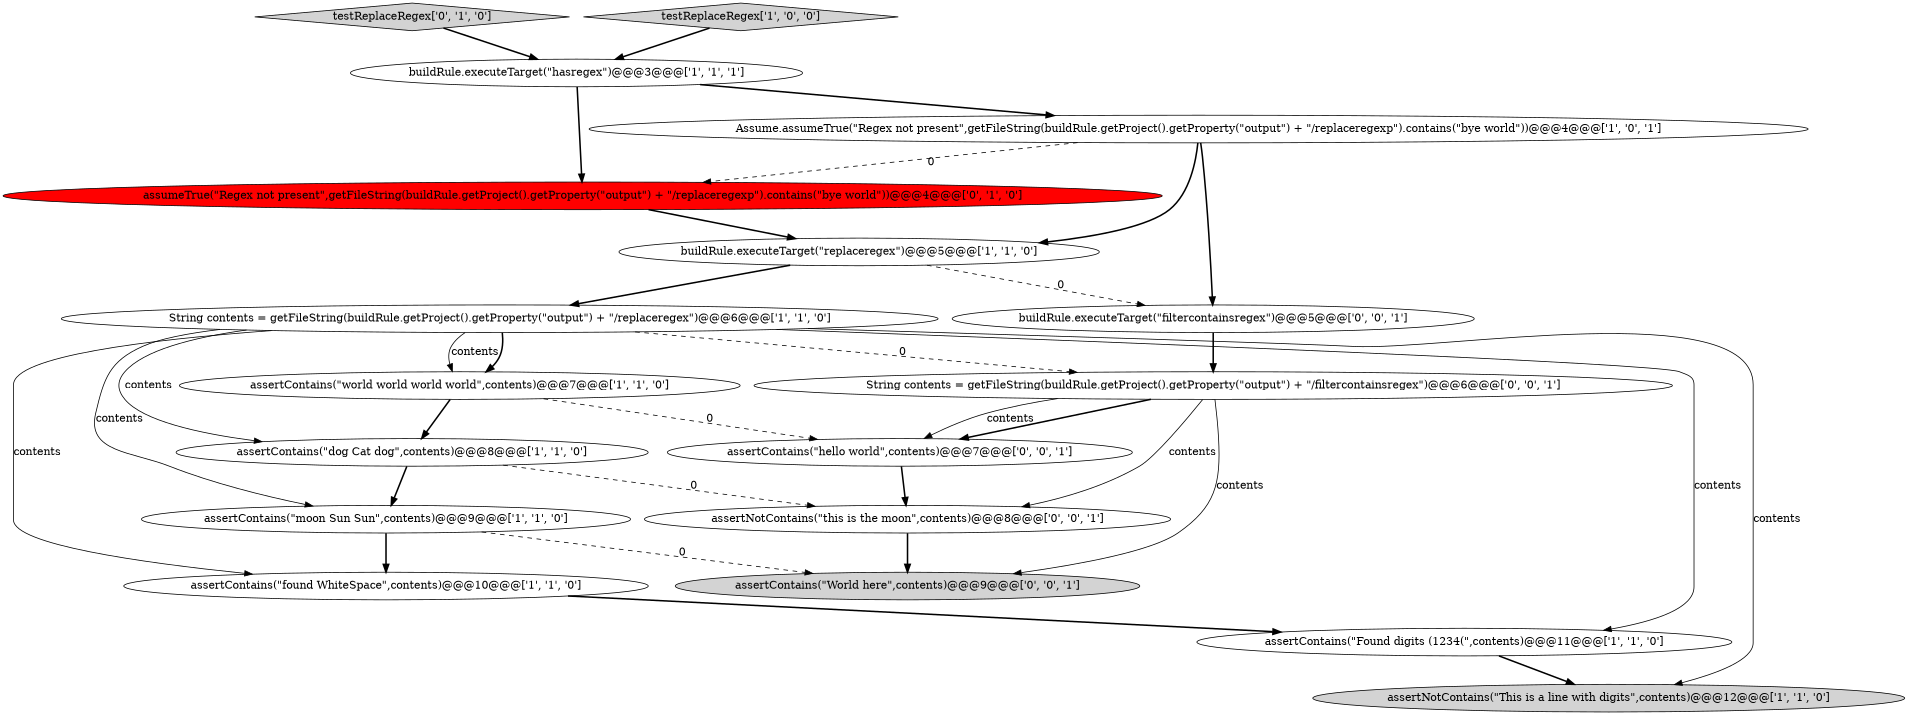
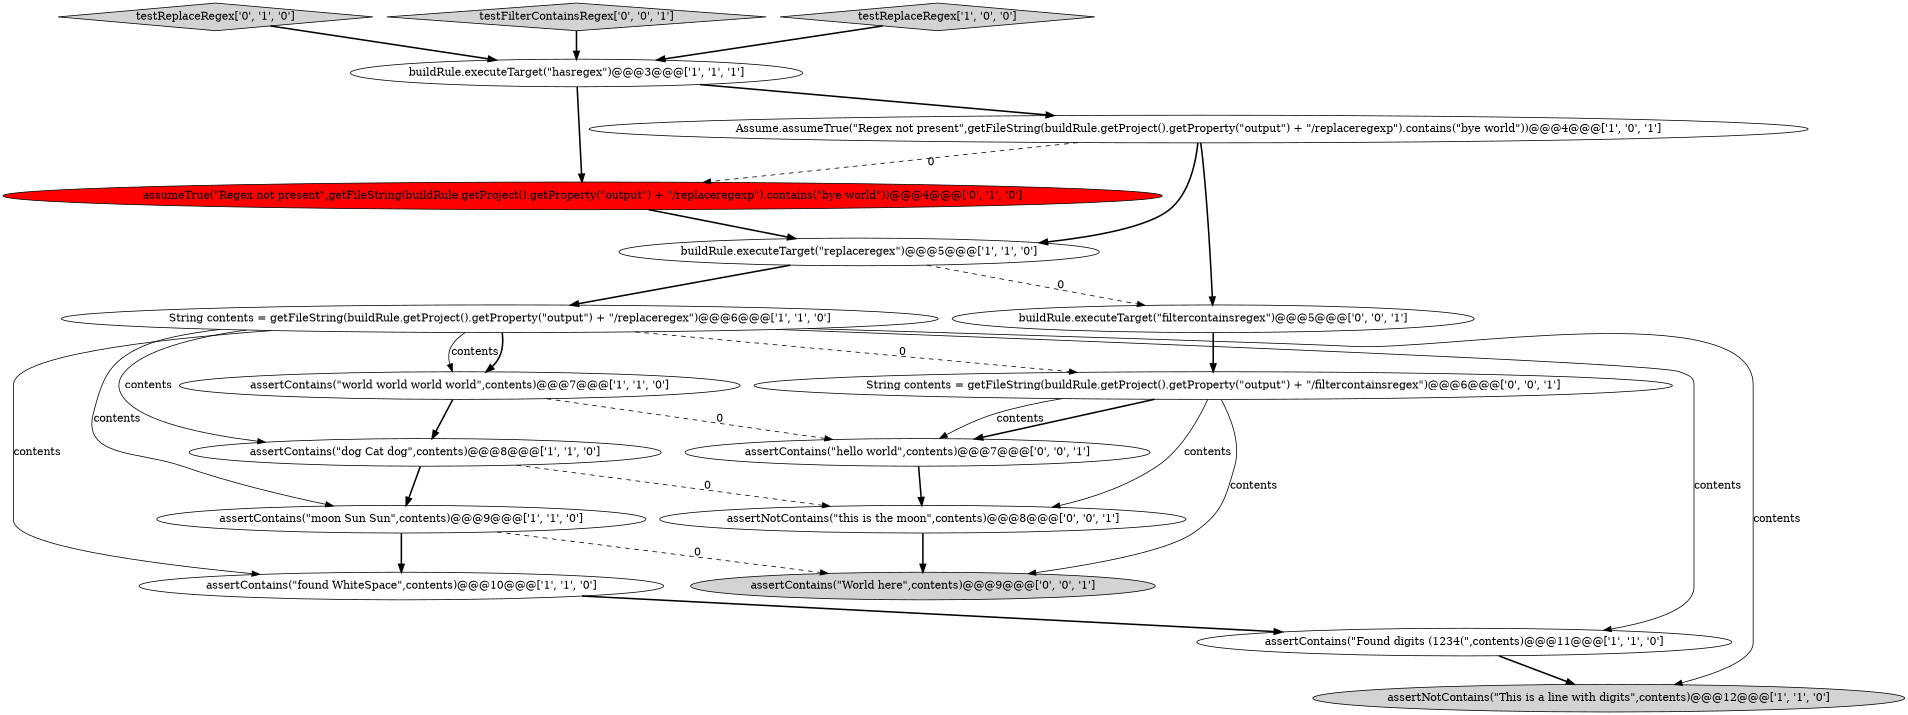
node "testFilterContainsRegex['0', '0', '1']": added
